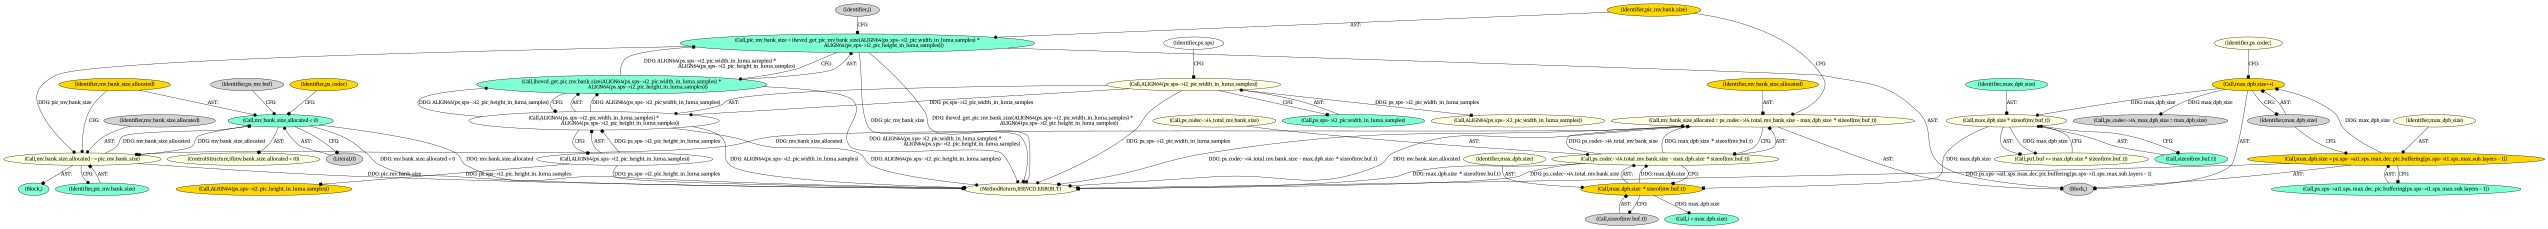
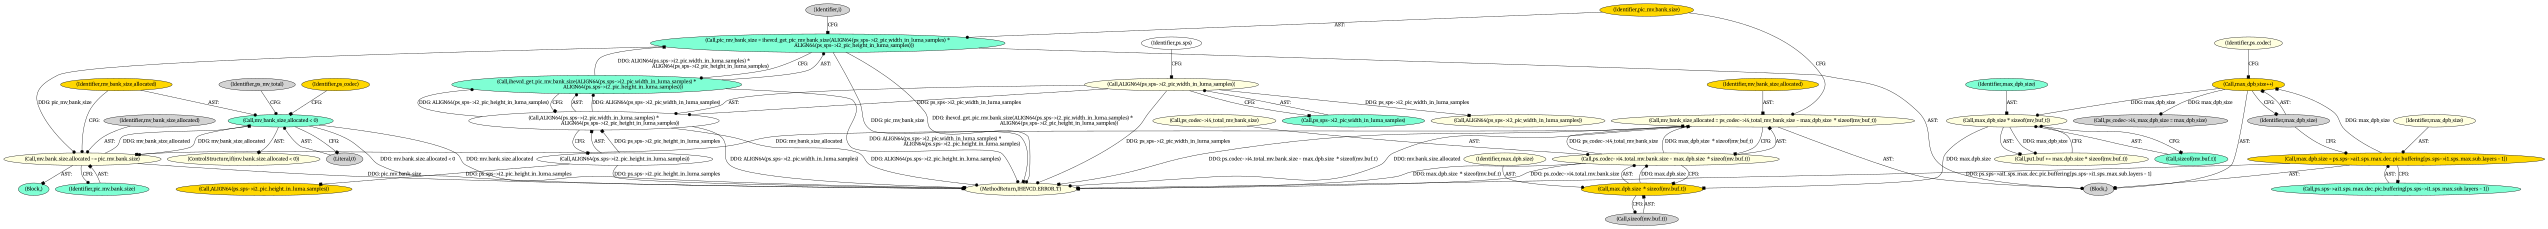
node "(Identifier,ps_mv_buf)": label "(Identifier,ps_mv_buf)" -> "(Identifier,ps_mv_total)"
node "(Call,i < max_dpb_size)": removed
